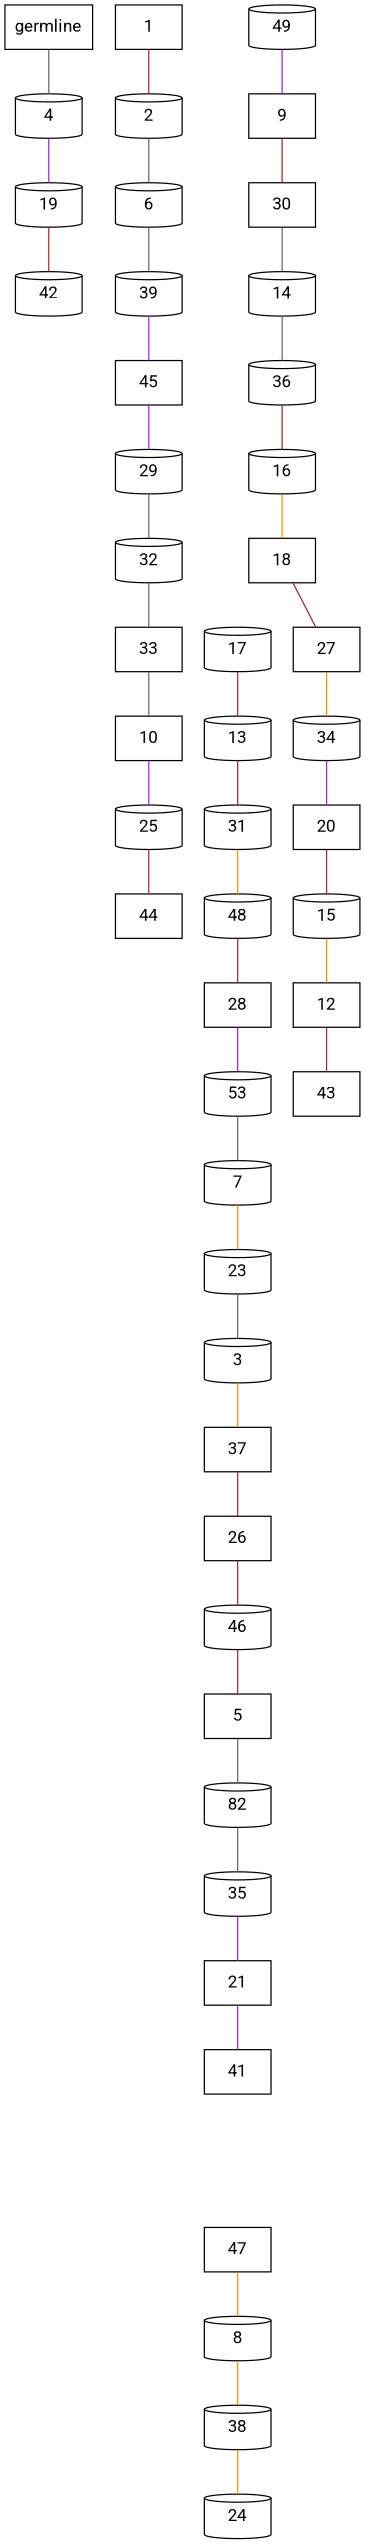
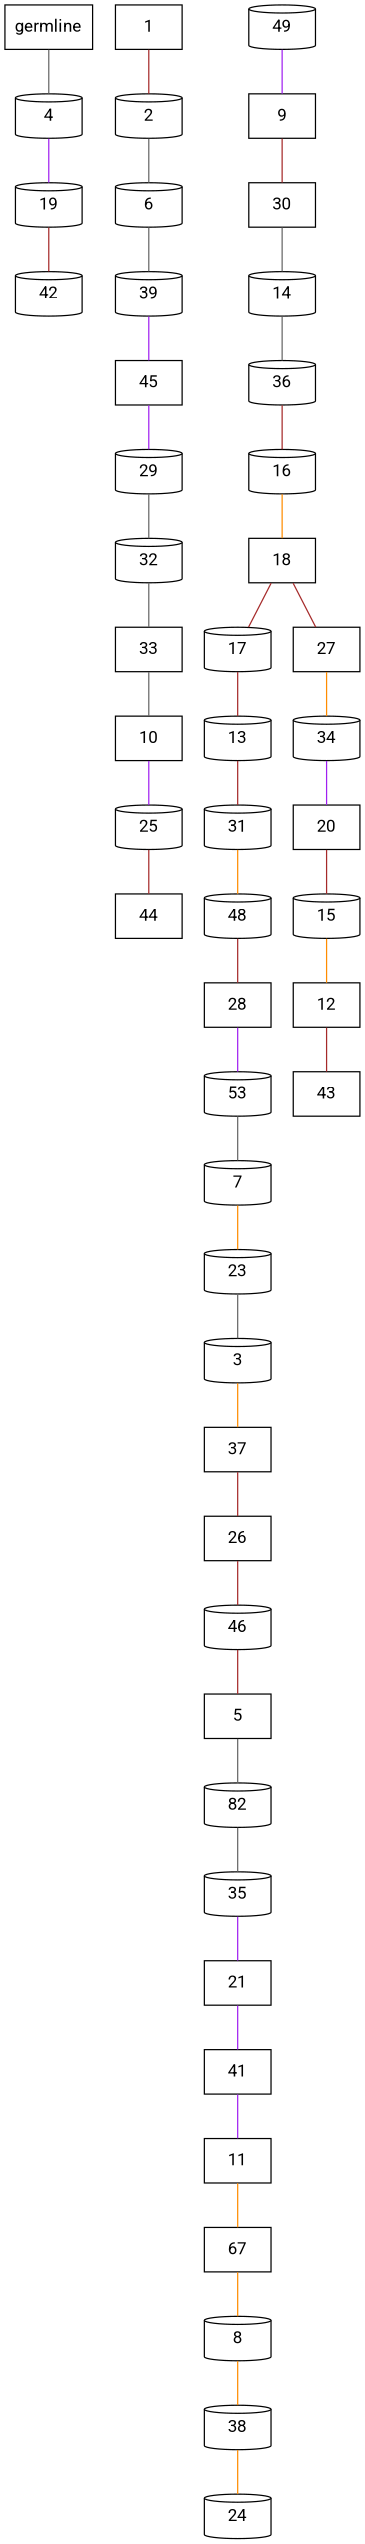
edge "18" -- "17": added
node "11": added
node "47": label "47" -> "67"
